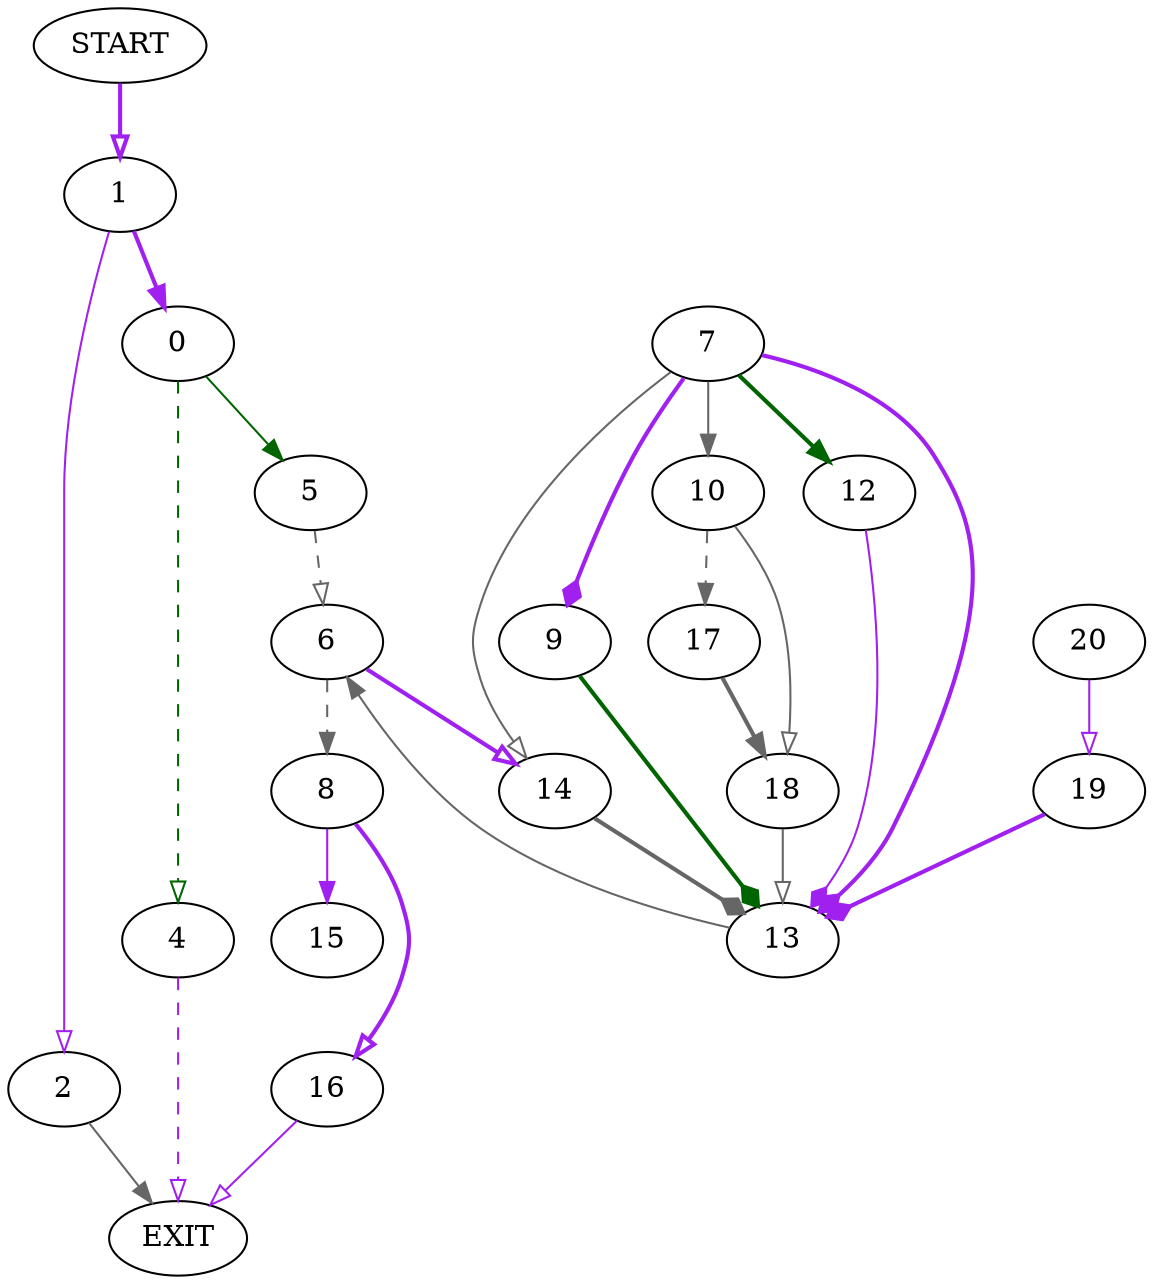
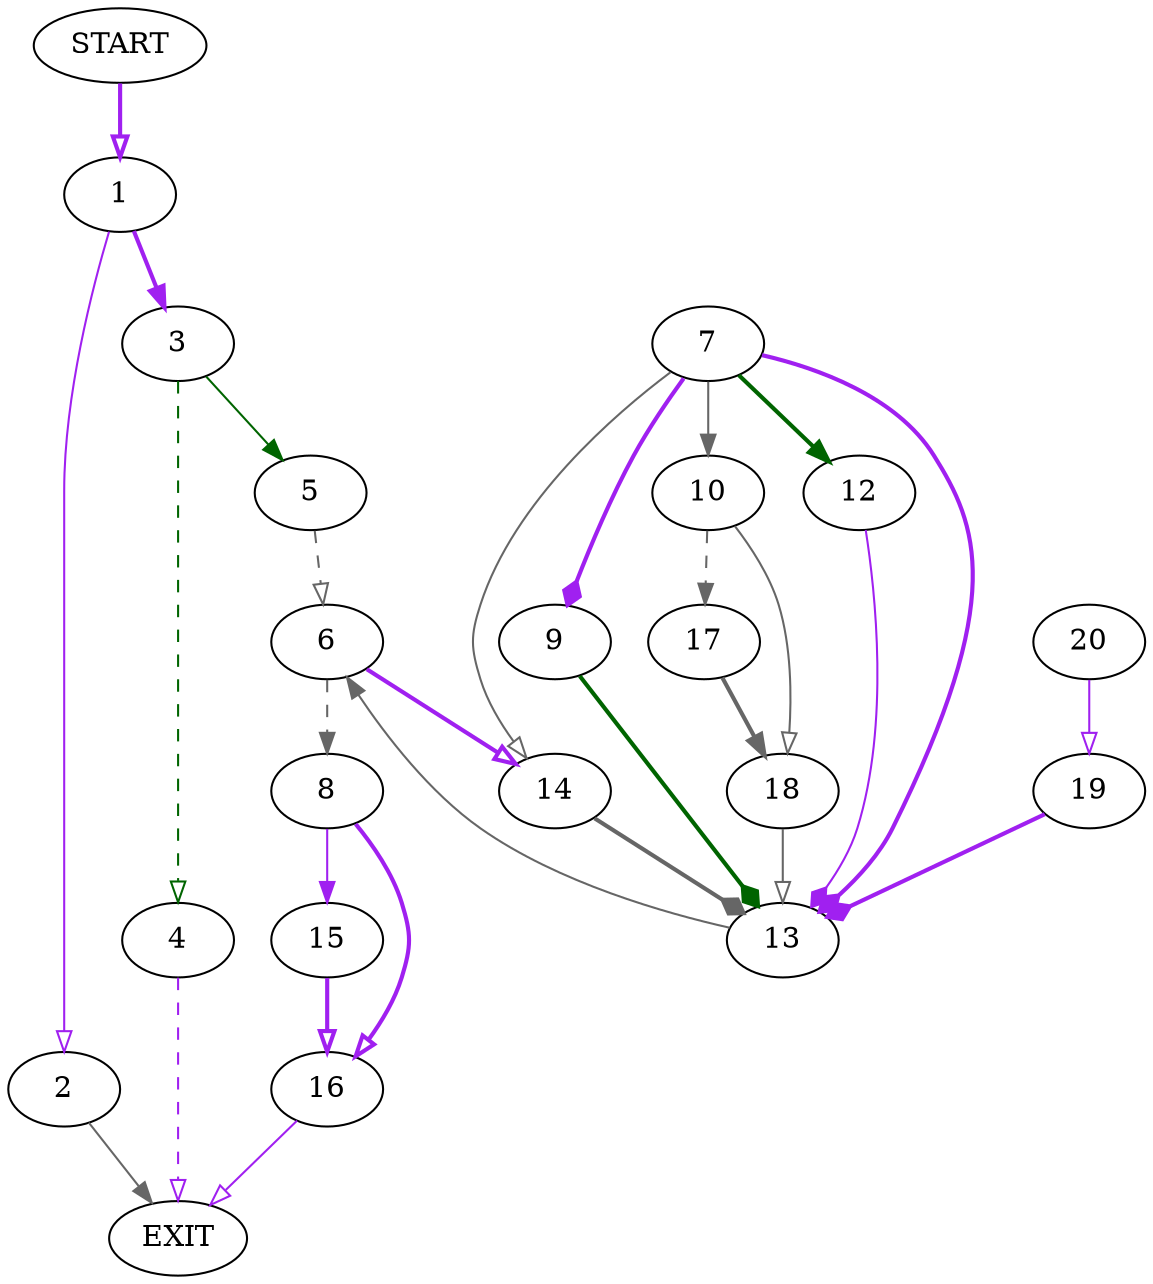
node "0": label "0" -> "3"
edge "15" -> "16": added
